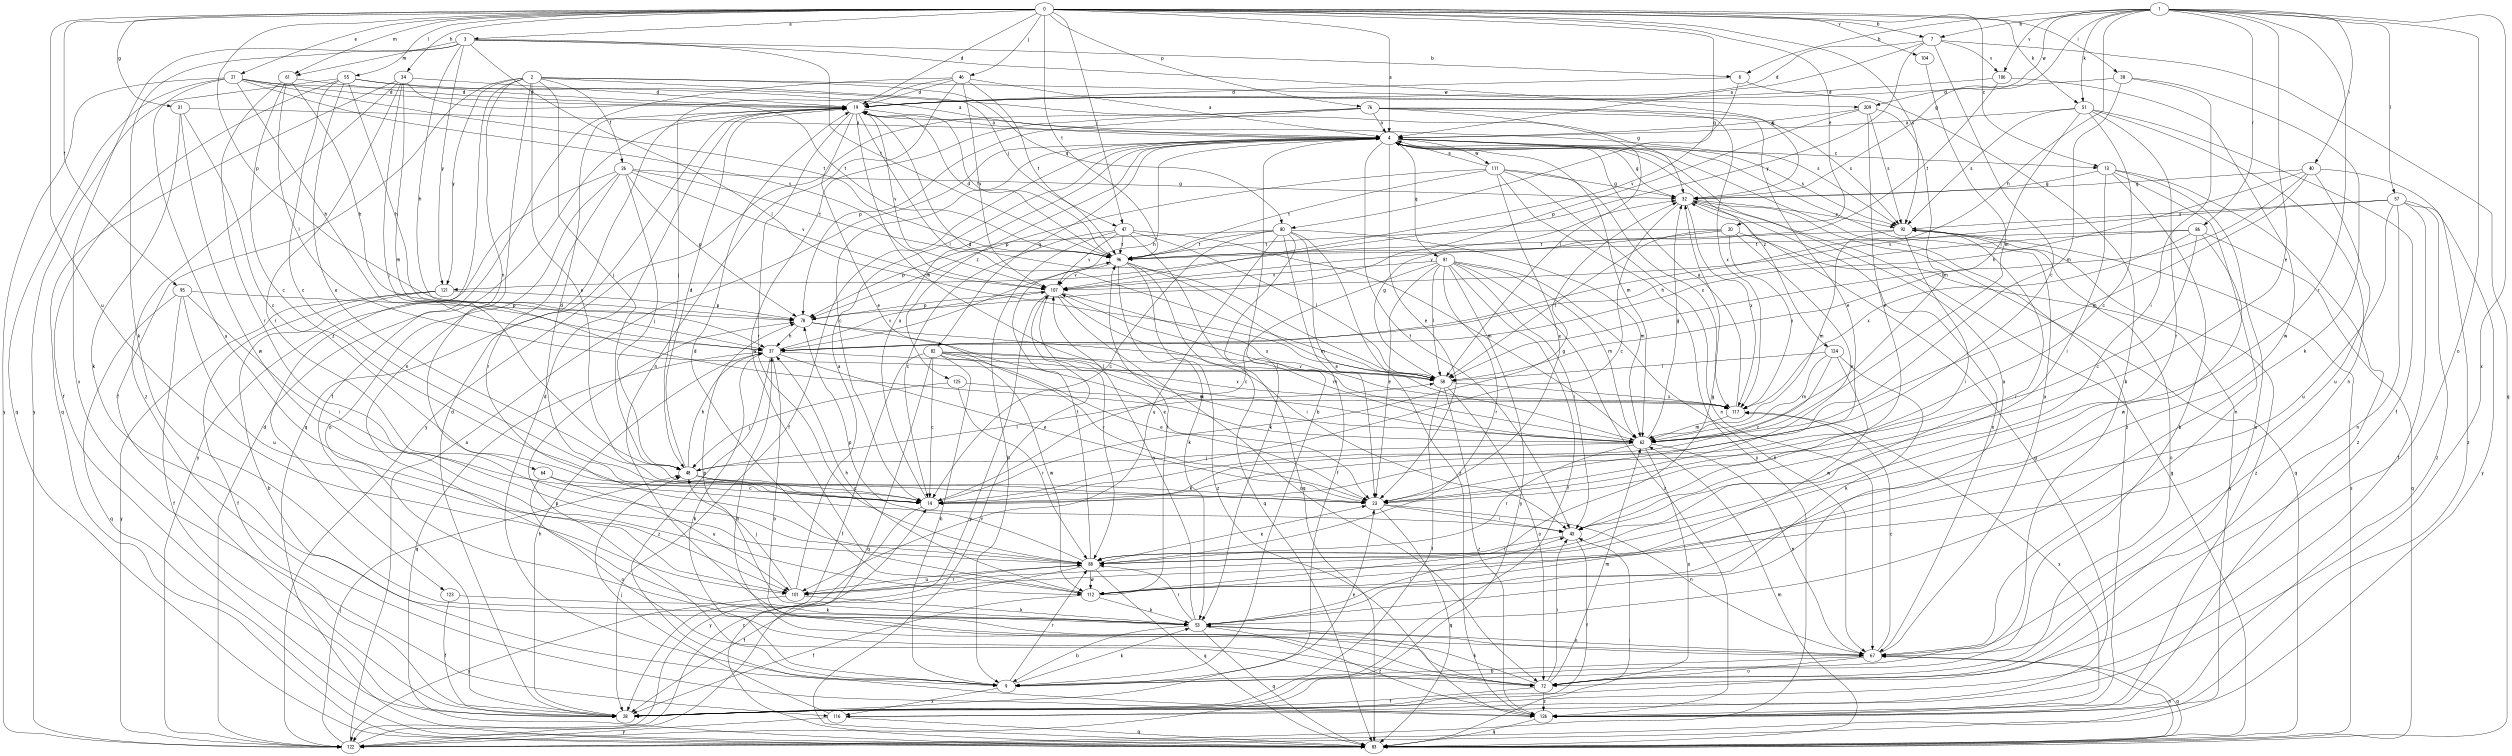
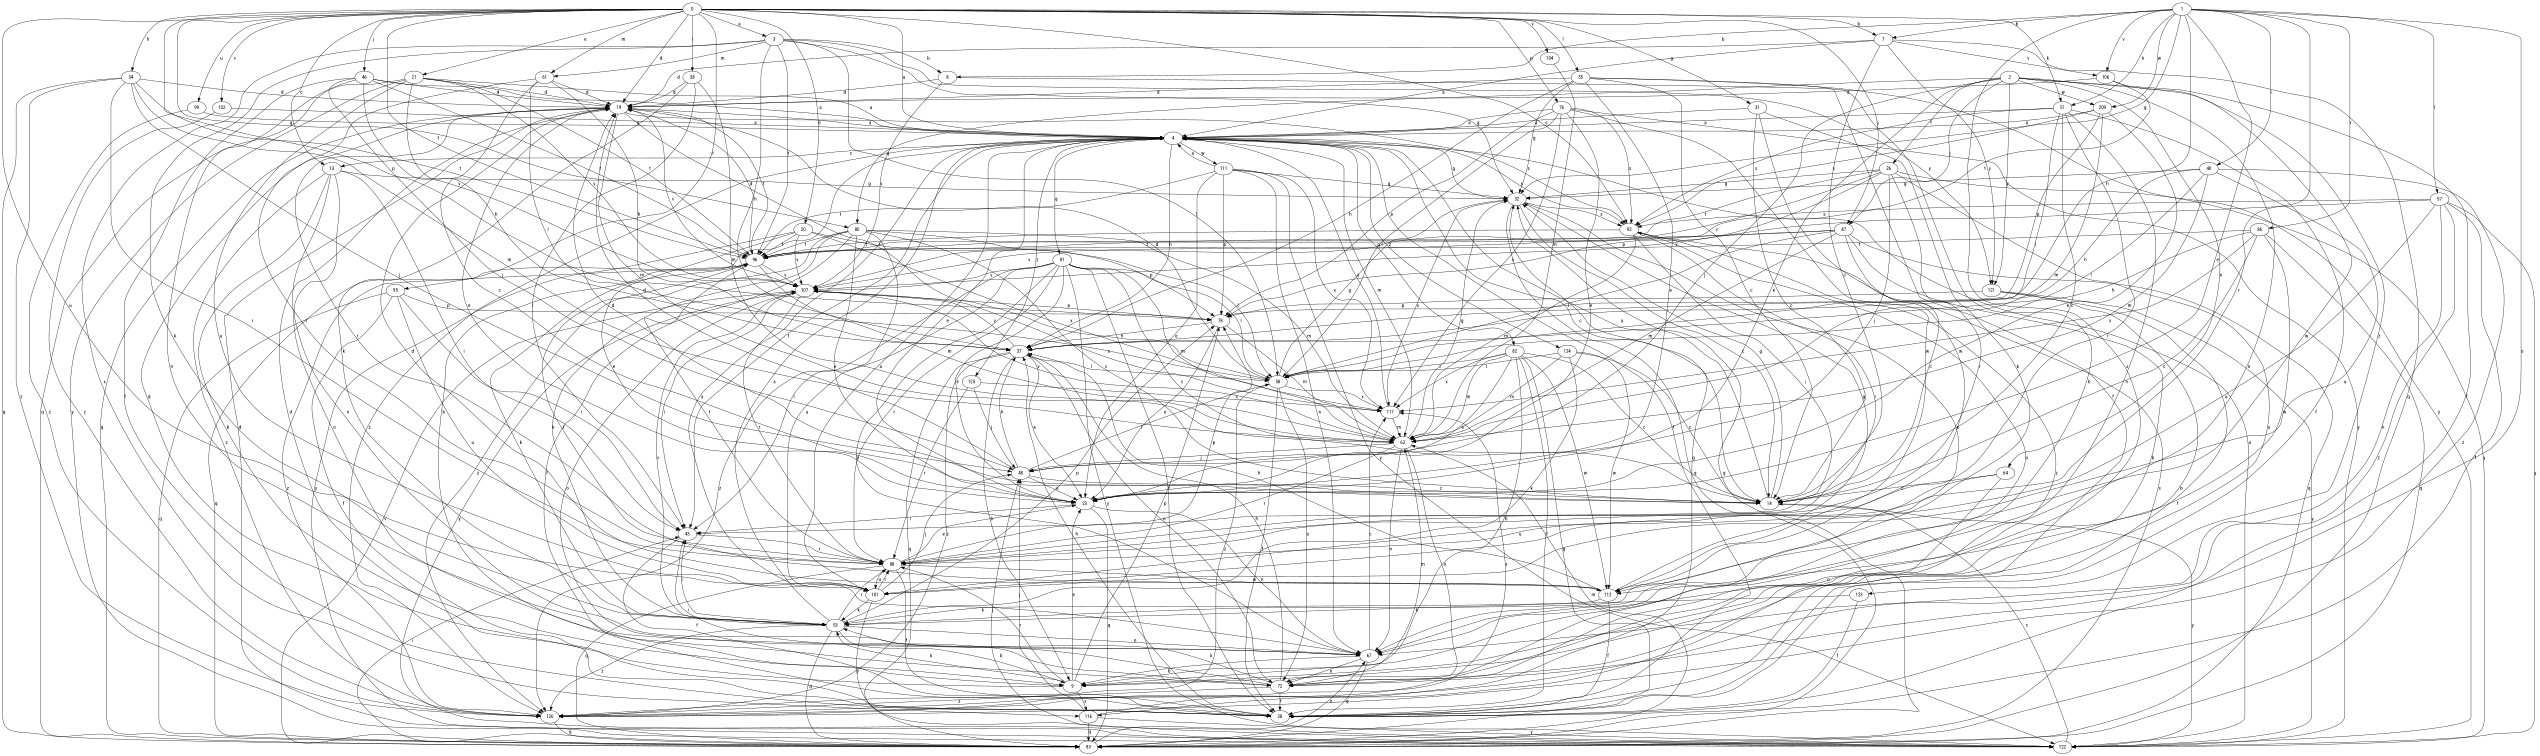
node "99": added
node "102": added
